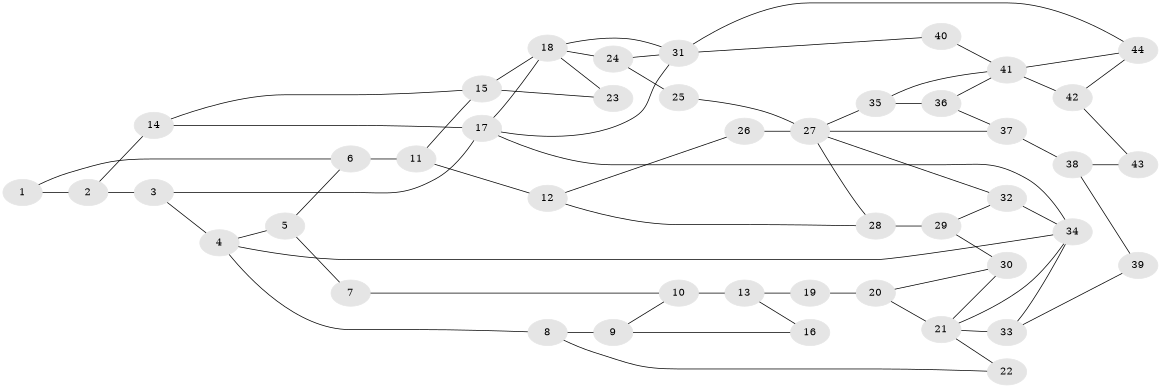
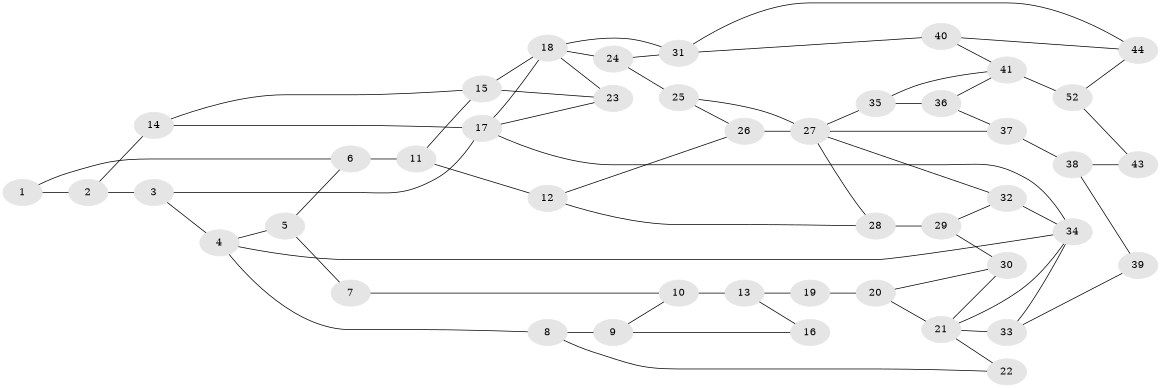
edge "44" -- "41": now "44" -- "40"
node "42": label "42" -> "52"
edge "25" -- "26": added
edge "31" -- "17": now "23" -- "17"
